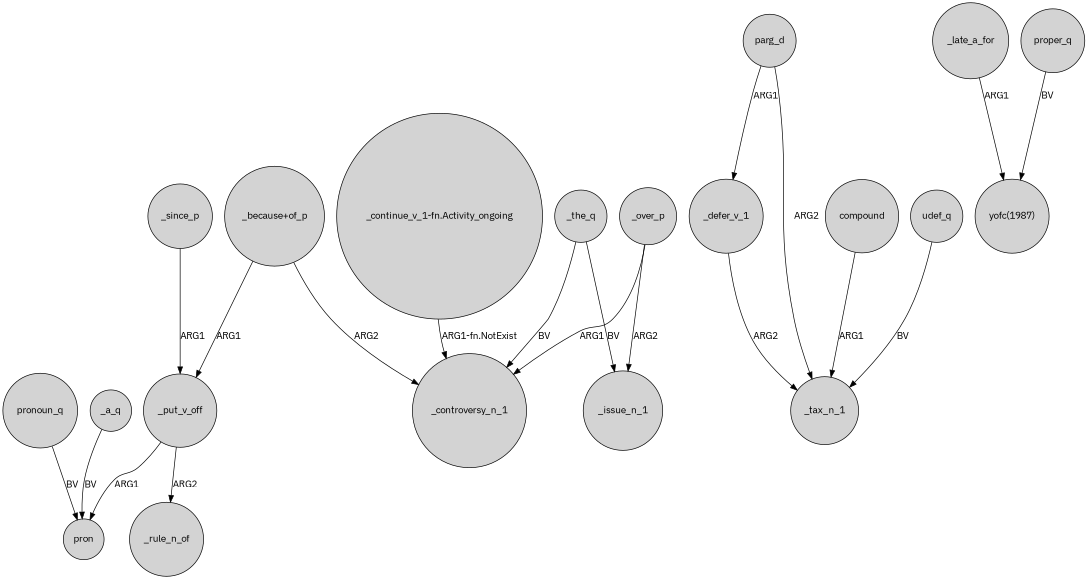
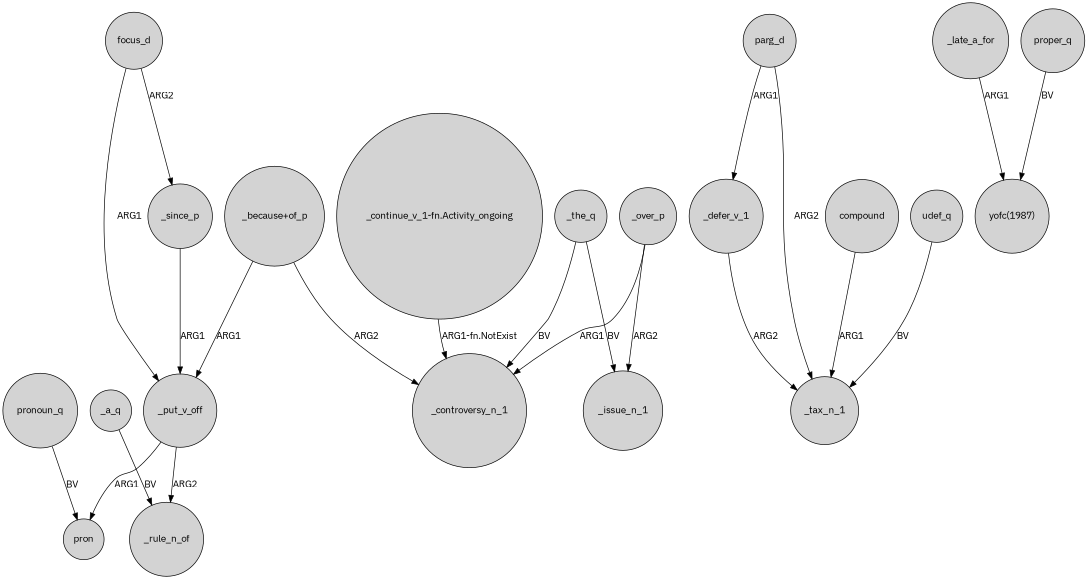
node "focus_d": added
edge "_a_q" -> "pron": now "_a_q" -> "_rule_n_of"
